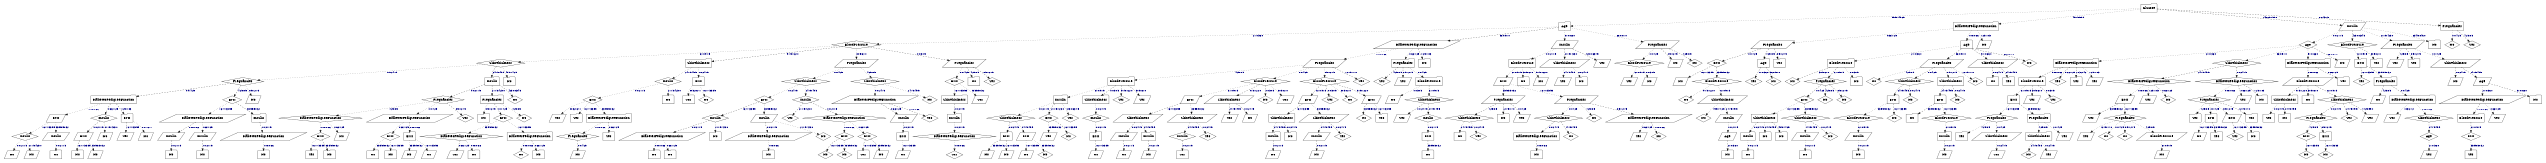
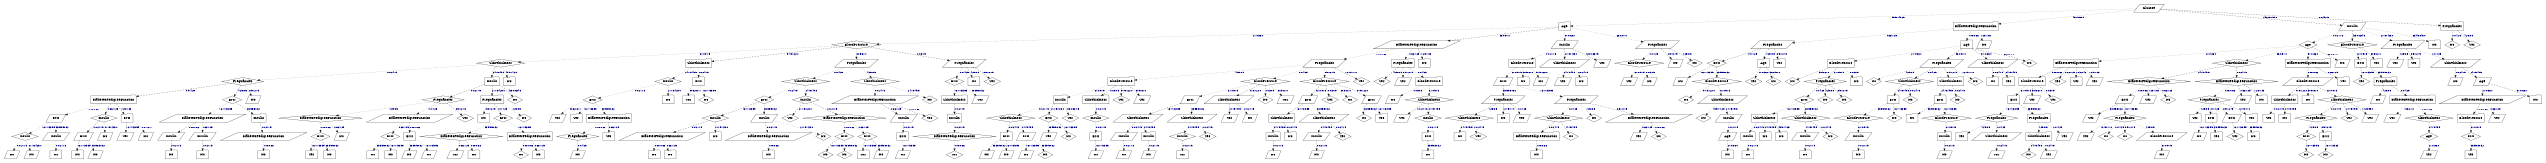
node "Glucose": shape folder -> parallelogram
